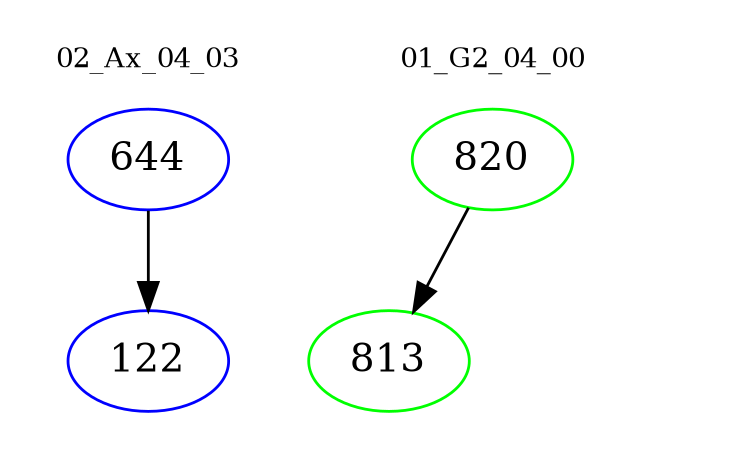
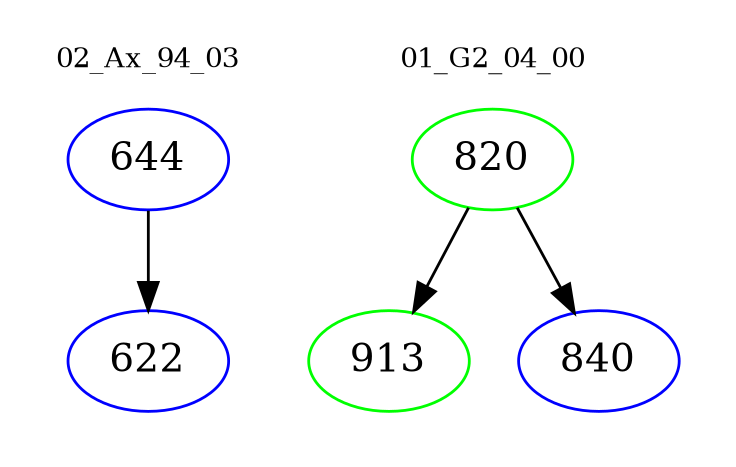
cluster "02_Ax_04_03": label "02_Ax_04_03" -> "02_Ax_94_03"
node "122": label "122" -> "622"
node "813": label "813" -> "913"
node "840": added
